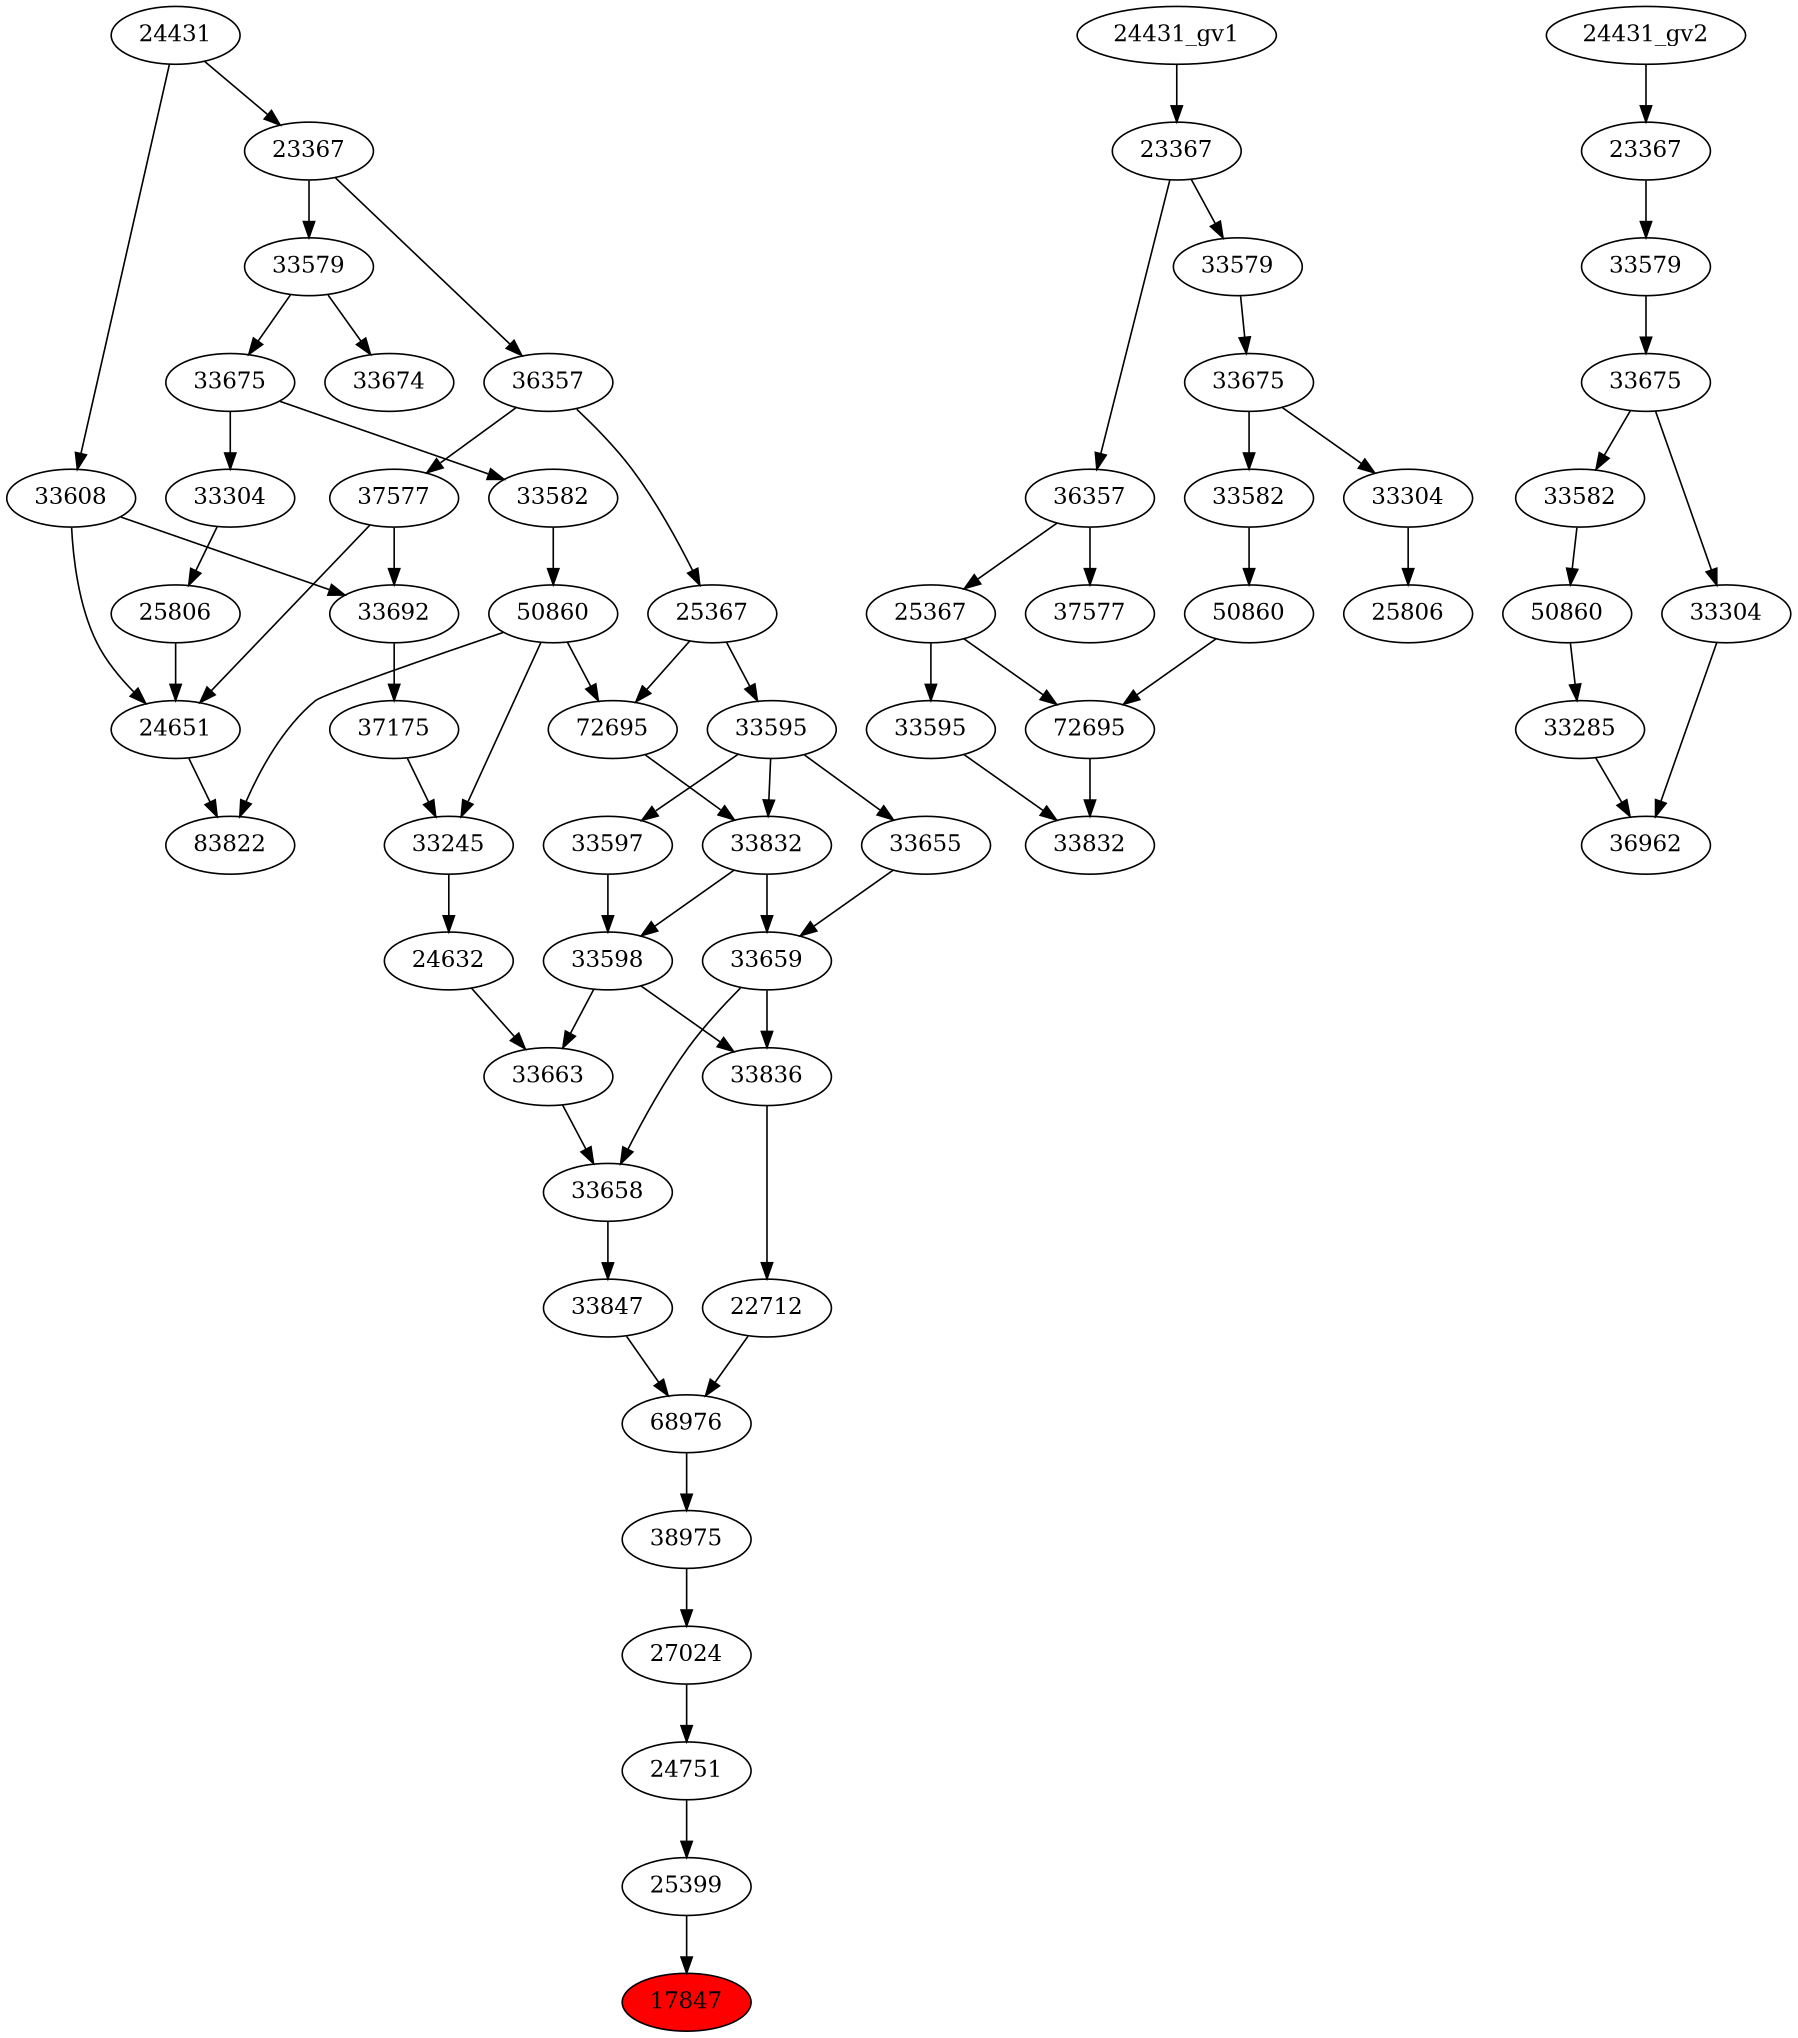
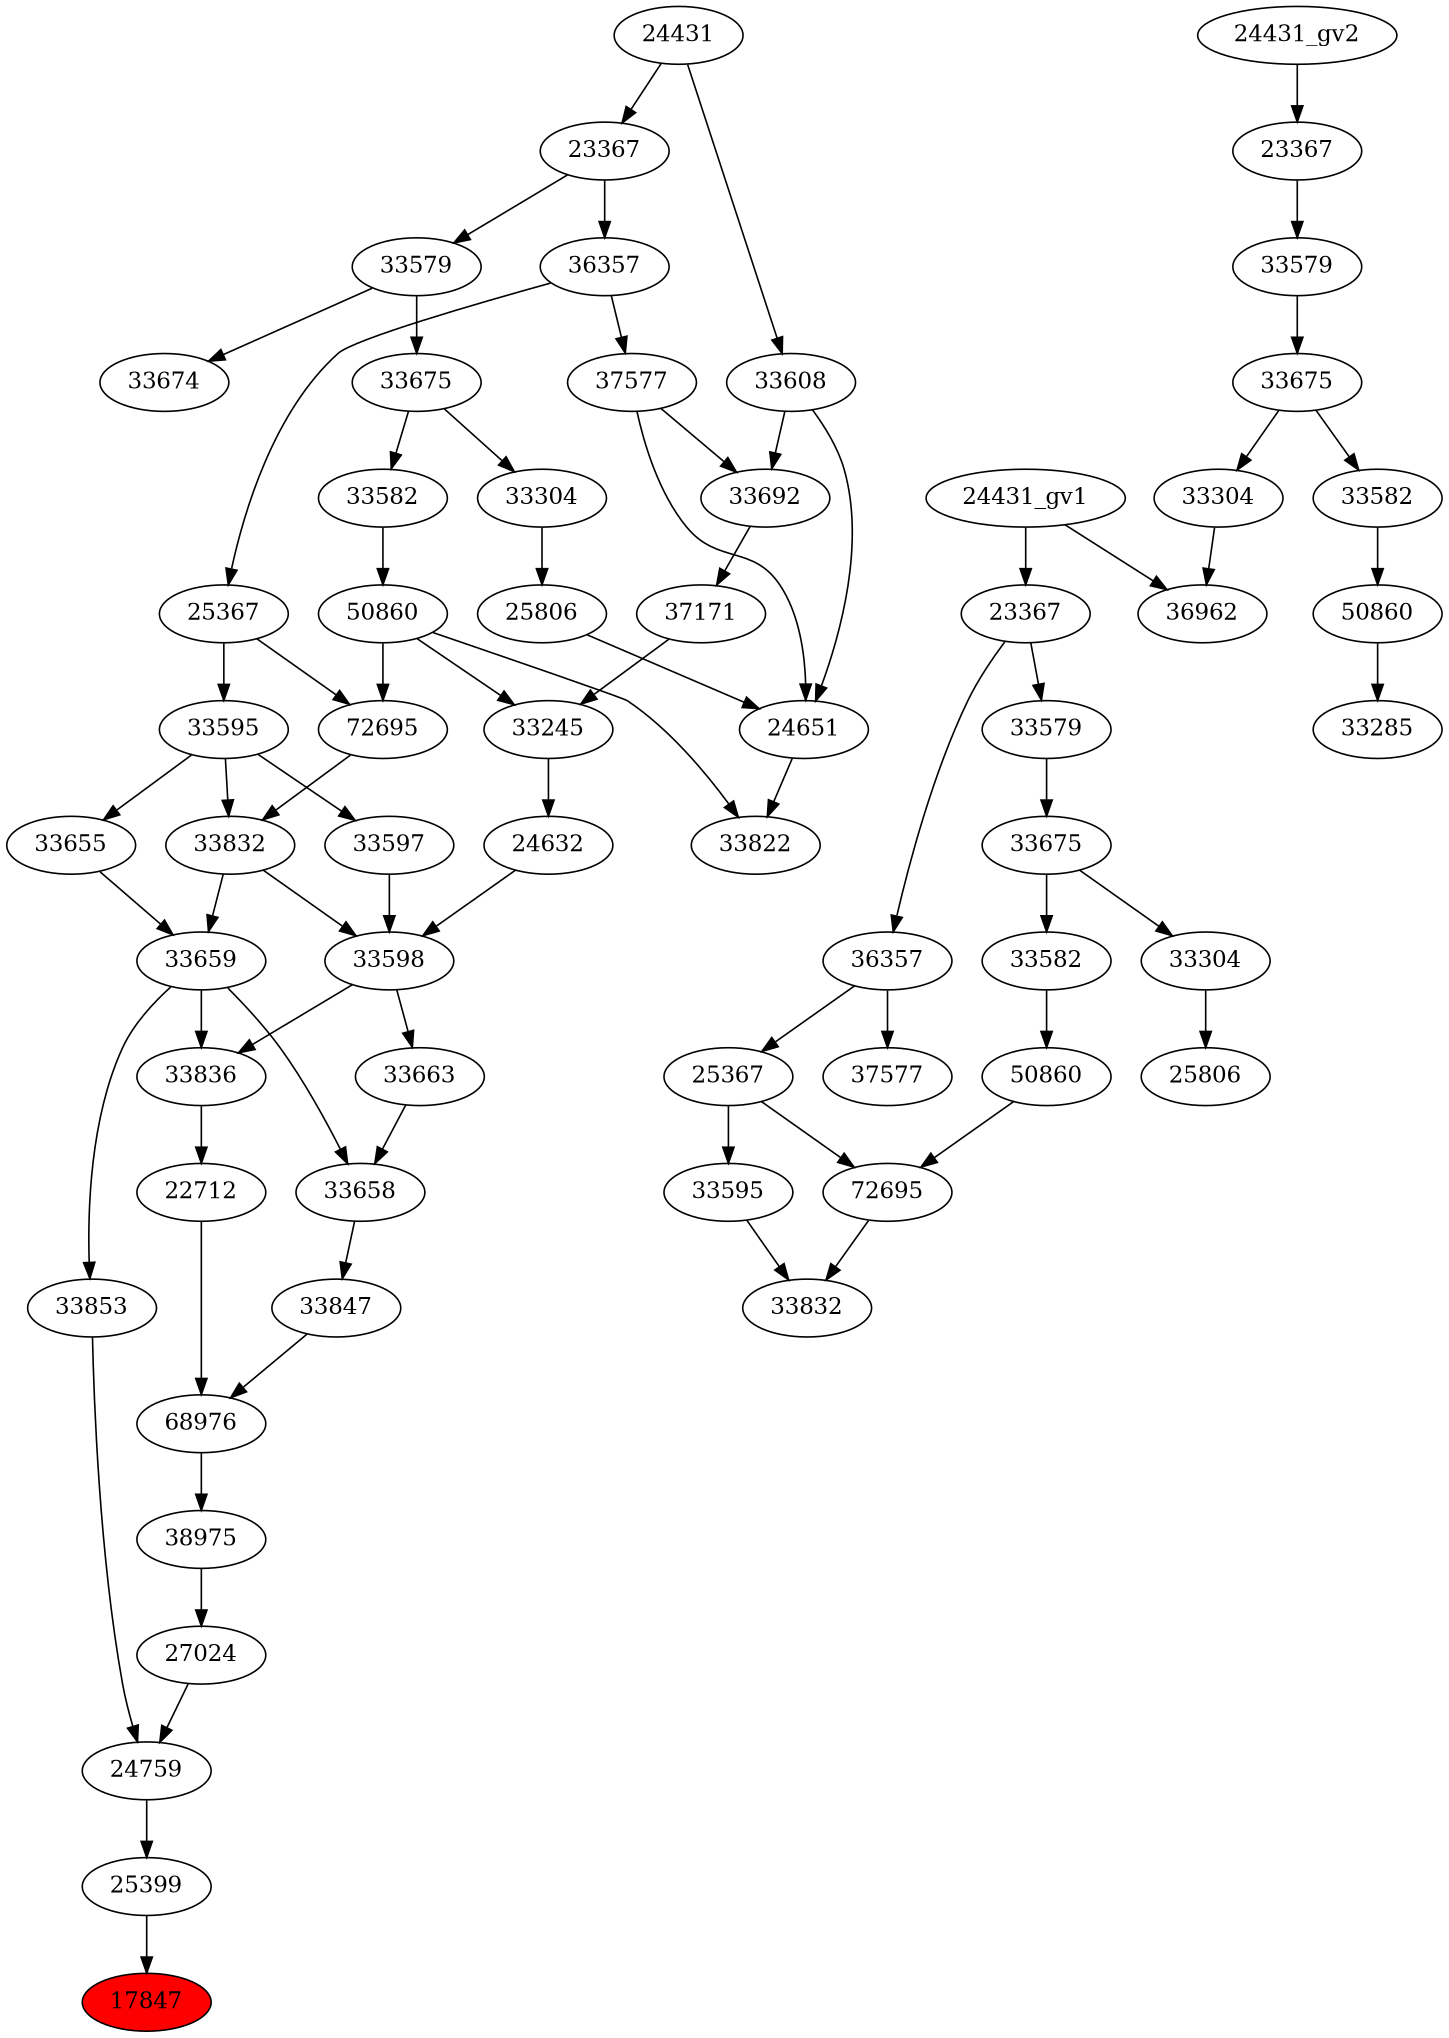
node "37175": label "37175" -> "37171"
edge "33285" -> "36962": now "24431_gv1" -> "36962"
node "83822": label "83822" -> "33822"
edge "24632" -> "33663": now "24632" -> "33598"
node "33853": added
node "24751": label "24751" -> "24759"
